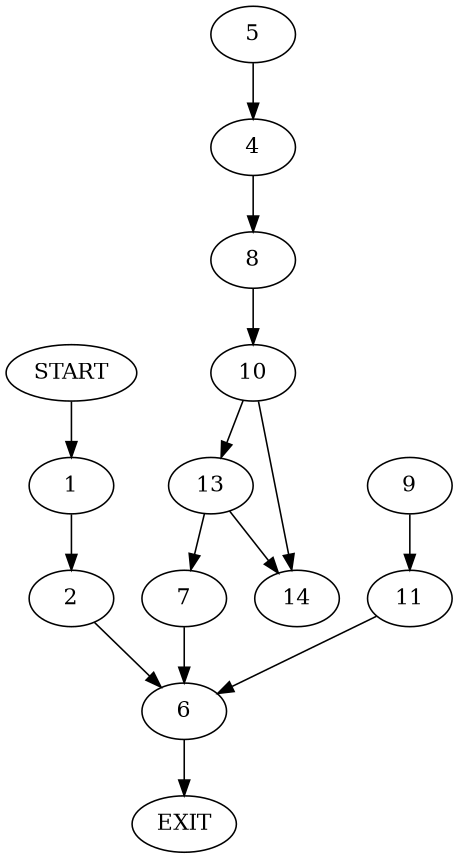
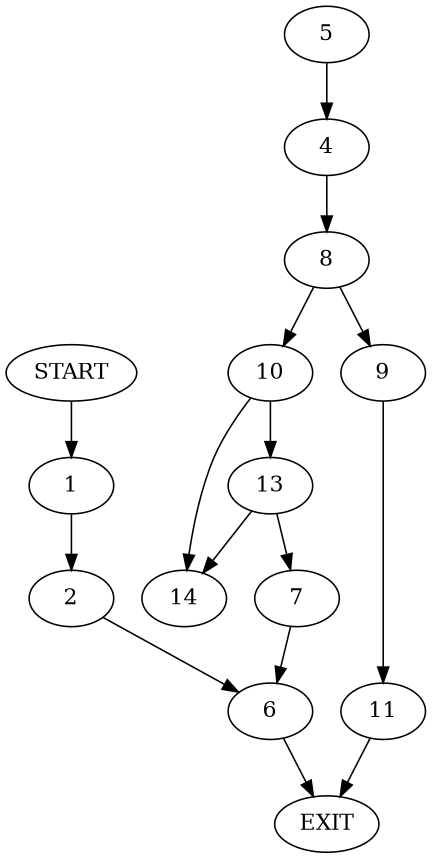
edge "8" -> "9": added
edge "11" -> "6": now "11" -> "EXIT"
